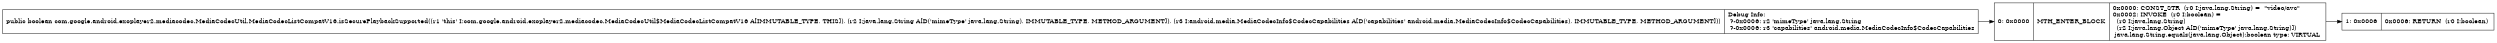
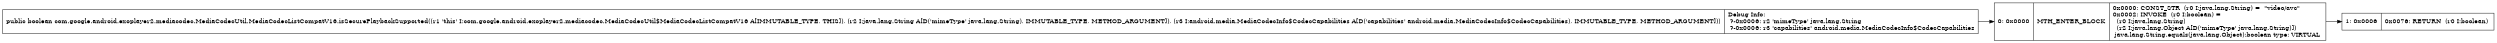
node "1: 0x0006": text "0x0006: RETURN  (r0 I:boolean)" -> "0x0076: RETURN  (r0 I:boolean)"
